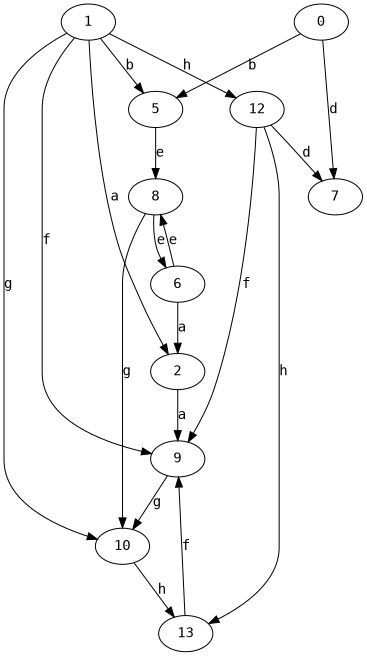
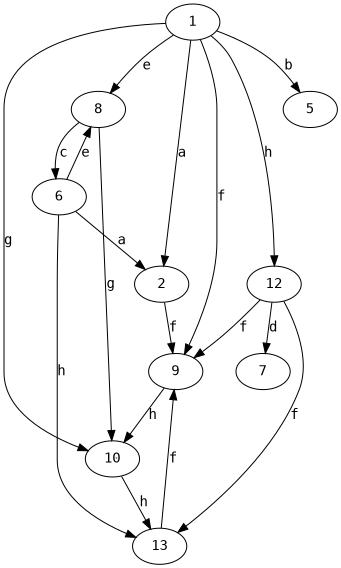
node "0": removed
edge "5" -> "8": now "1" -> "8"
edge "8" -> "6": label "e" -> "c"
edge "12" -> "13": label "h" -> "f"
edge "6" -> "13": added, label "h"
edge "2" -> "9": label "a" -> "f"
edge "9" -> "10": label "g" -> "h"
